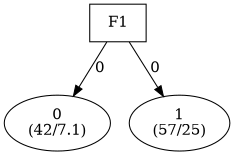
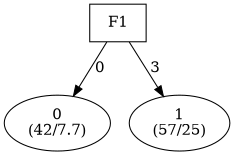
edge "F1" -> "1 (57/25)": label "0" -> "3"
node "0 (42/7.1)": label "0 (42/7.1)" -> "0 (42/7.7)"
